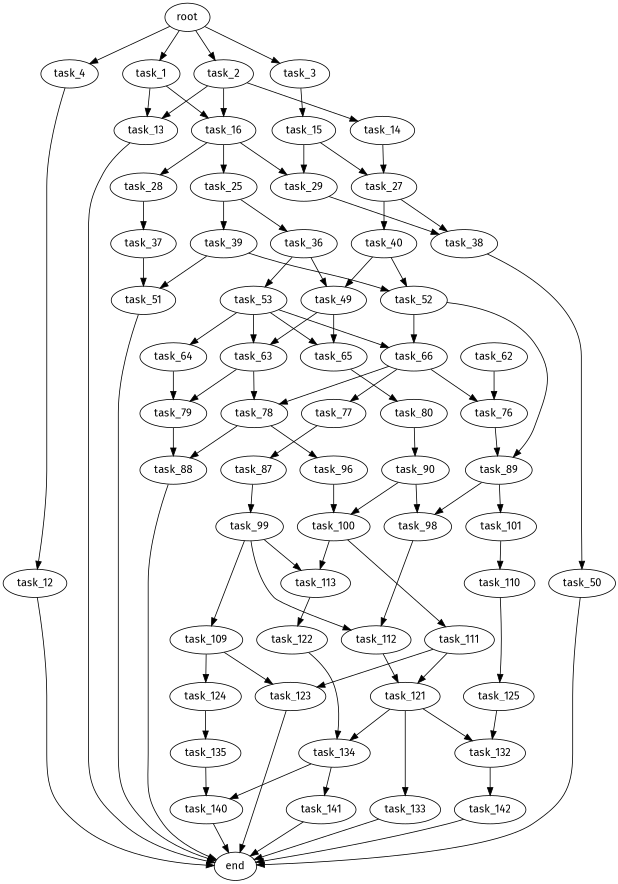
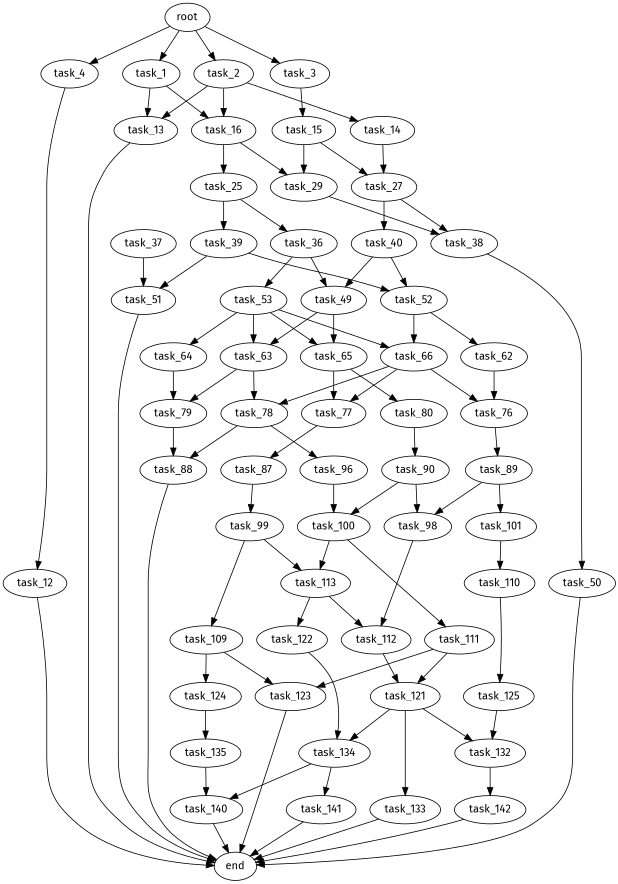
node "task_28": removed
edge "task_52" -> "task_89": now "task_52" -> "task_62"
edge "task_65" -> "task_77": added
edge "task_99" -> "task_112": now "task_113" -> "task_112"
